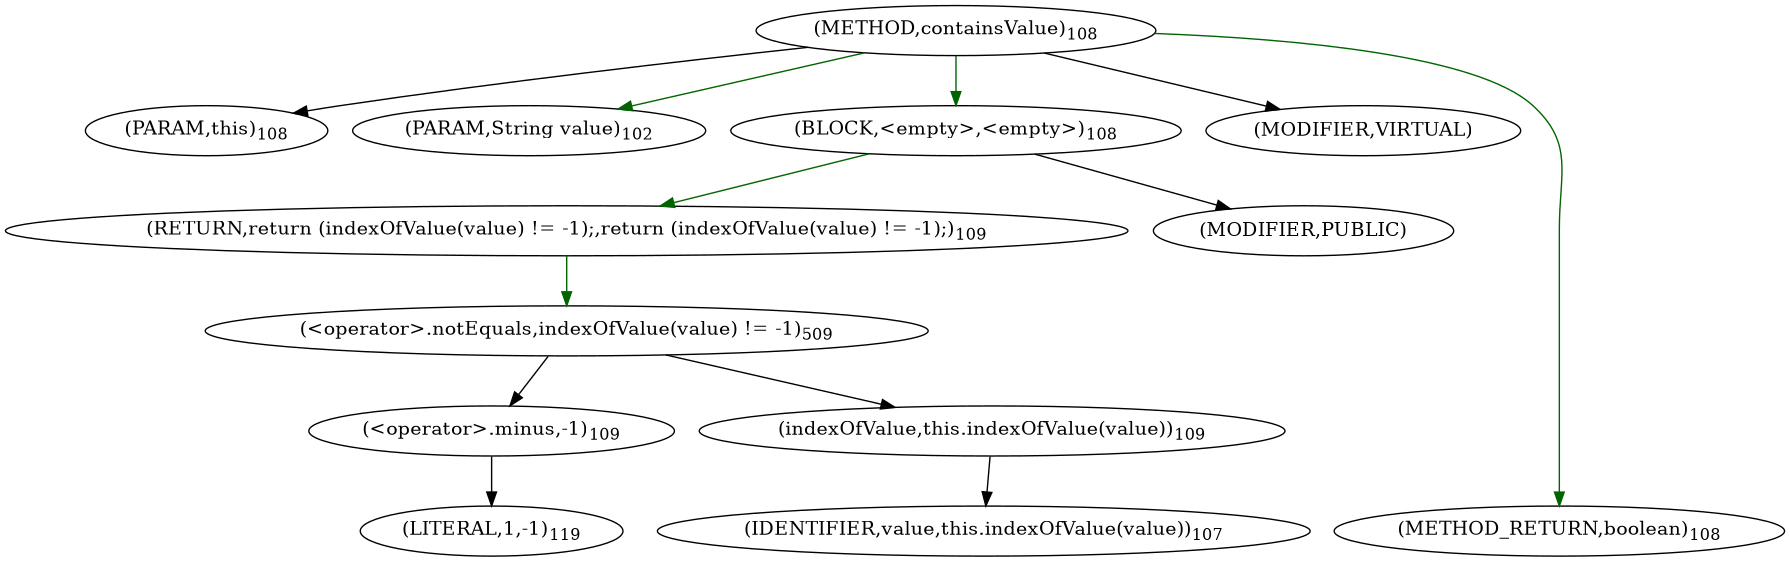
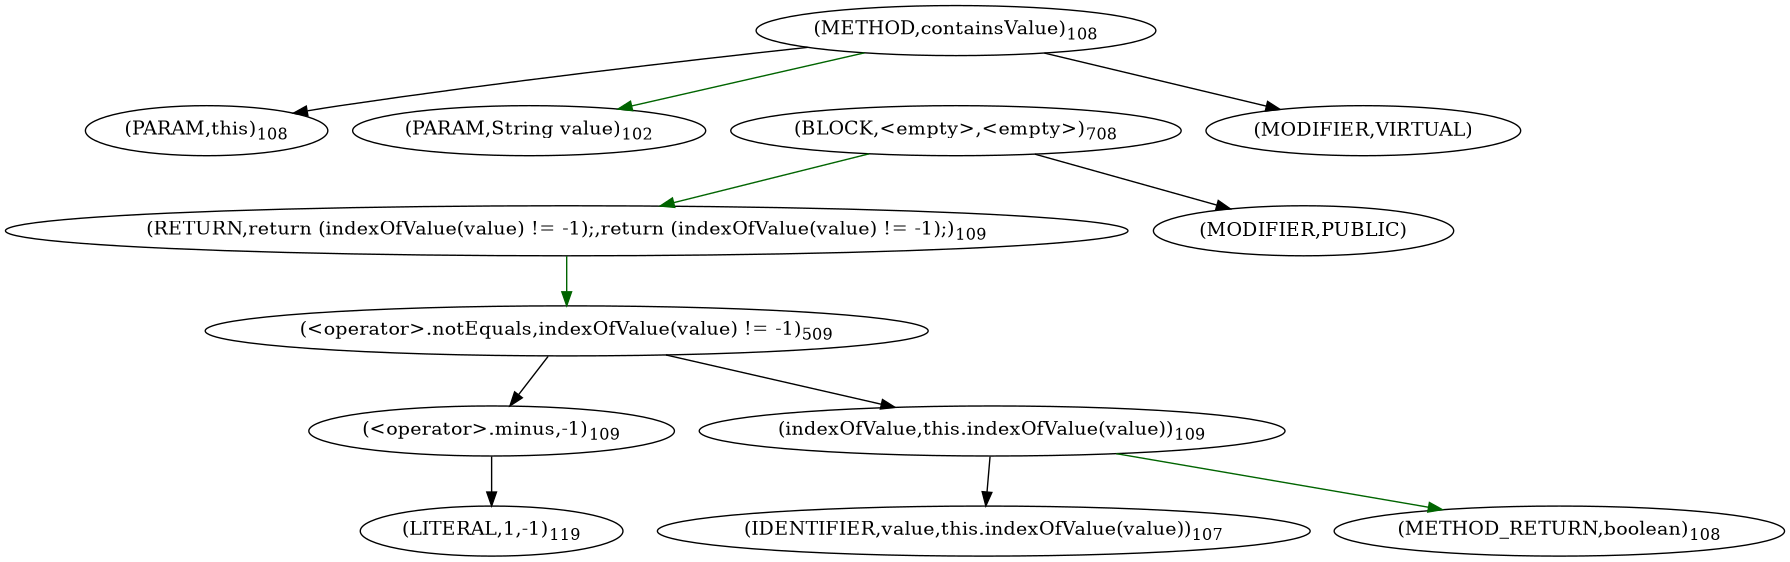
edge "(METHOD,containsValue)" -> "(BLOCK,<empty>,<empty>)": removed
edge "(METHOD,containsValue)" -> "(METHOD_RETURN,boolean)": now "(indexOfValue,this.indexOfValue(value))" -> "(METHOD_RETURN,boolean)"
node "(BLOCK,<empty>,<empty>)": text "108" -> "708"
